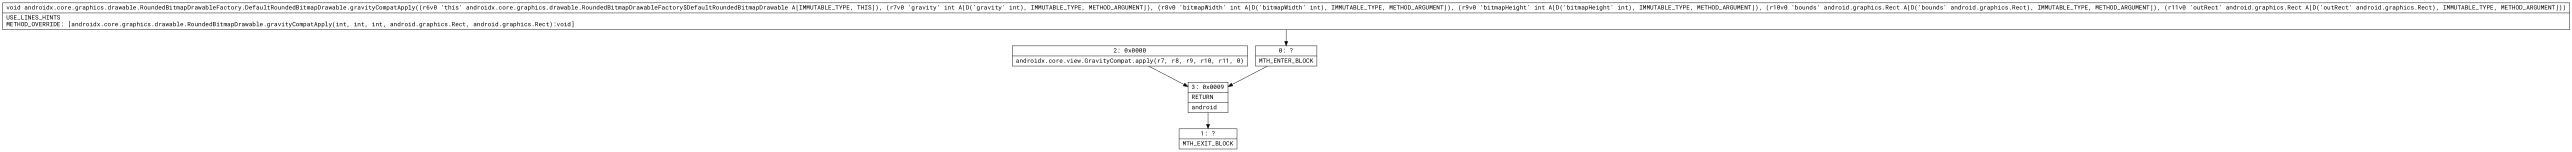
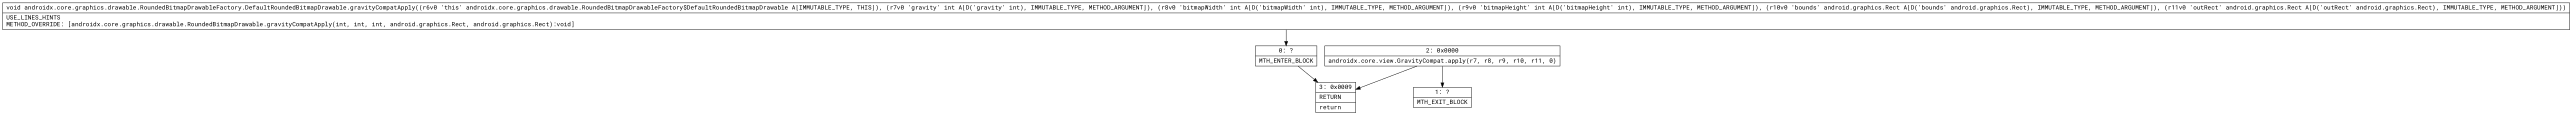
node "3: 0x0009": text "android" -> "return"
edge "3: 0x0009" -> "1: ?": now "2: 0x0000" -> "1: ?"
